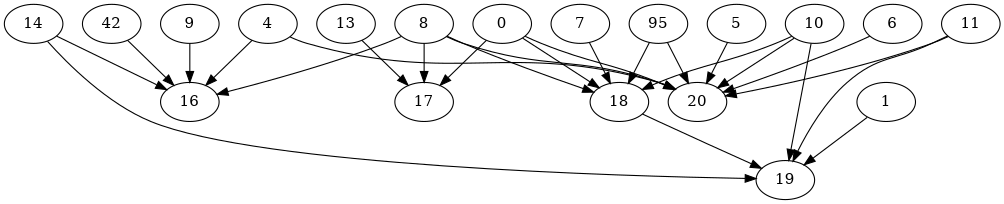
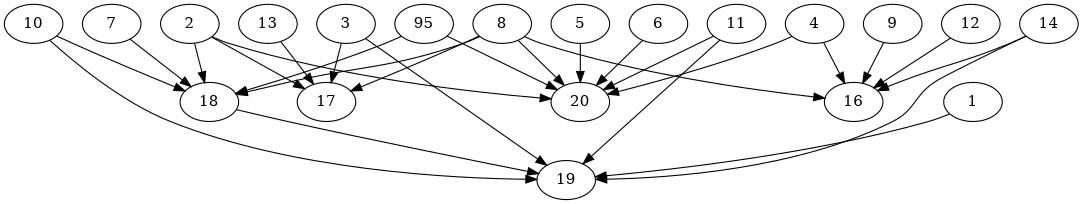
node "42": label "42" -> "12"
node "3": added
node "0": label "0" -> "2"
edge "10" -> "20": removed
